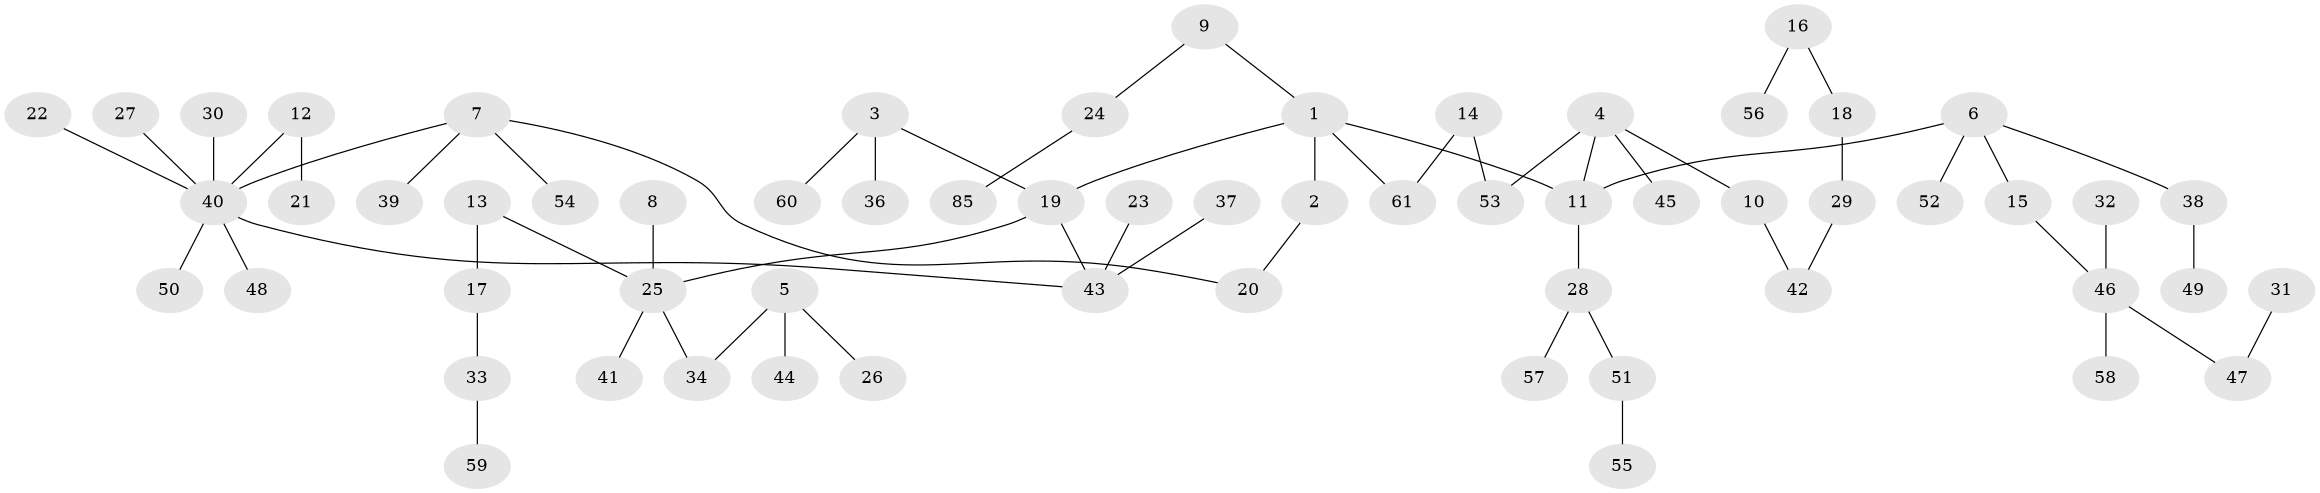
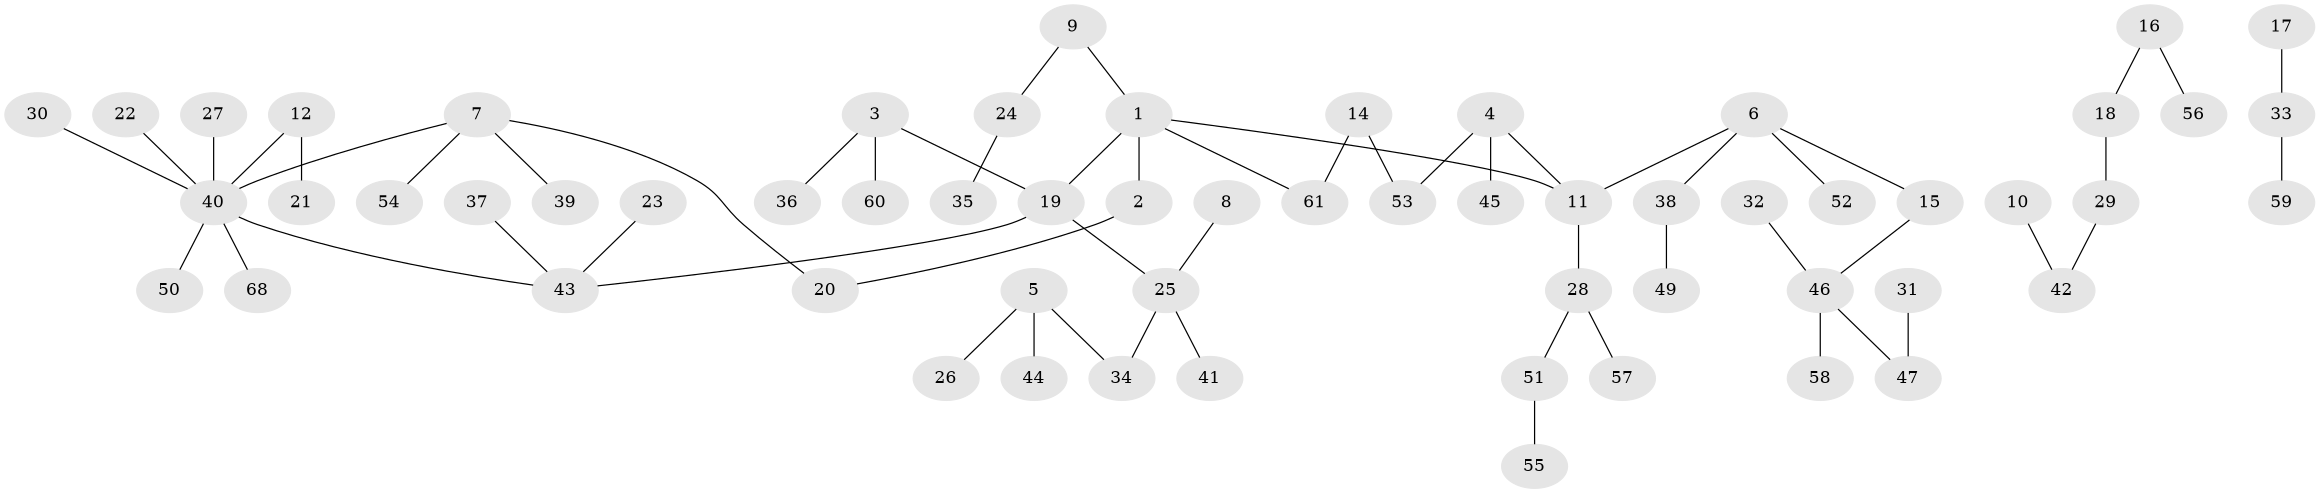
edge "4" -- "10": removed
node "13": removed
node "85": label "85" -> "35"
node "48": label "48" -> "68"
